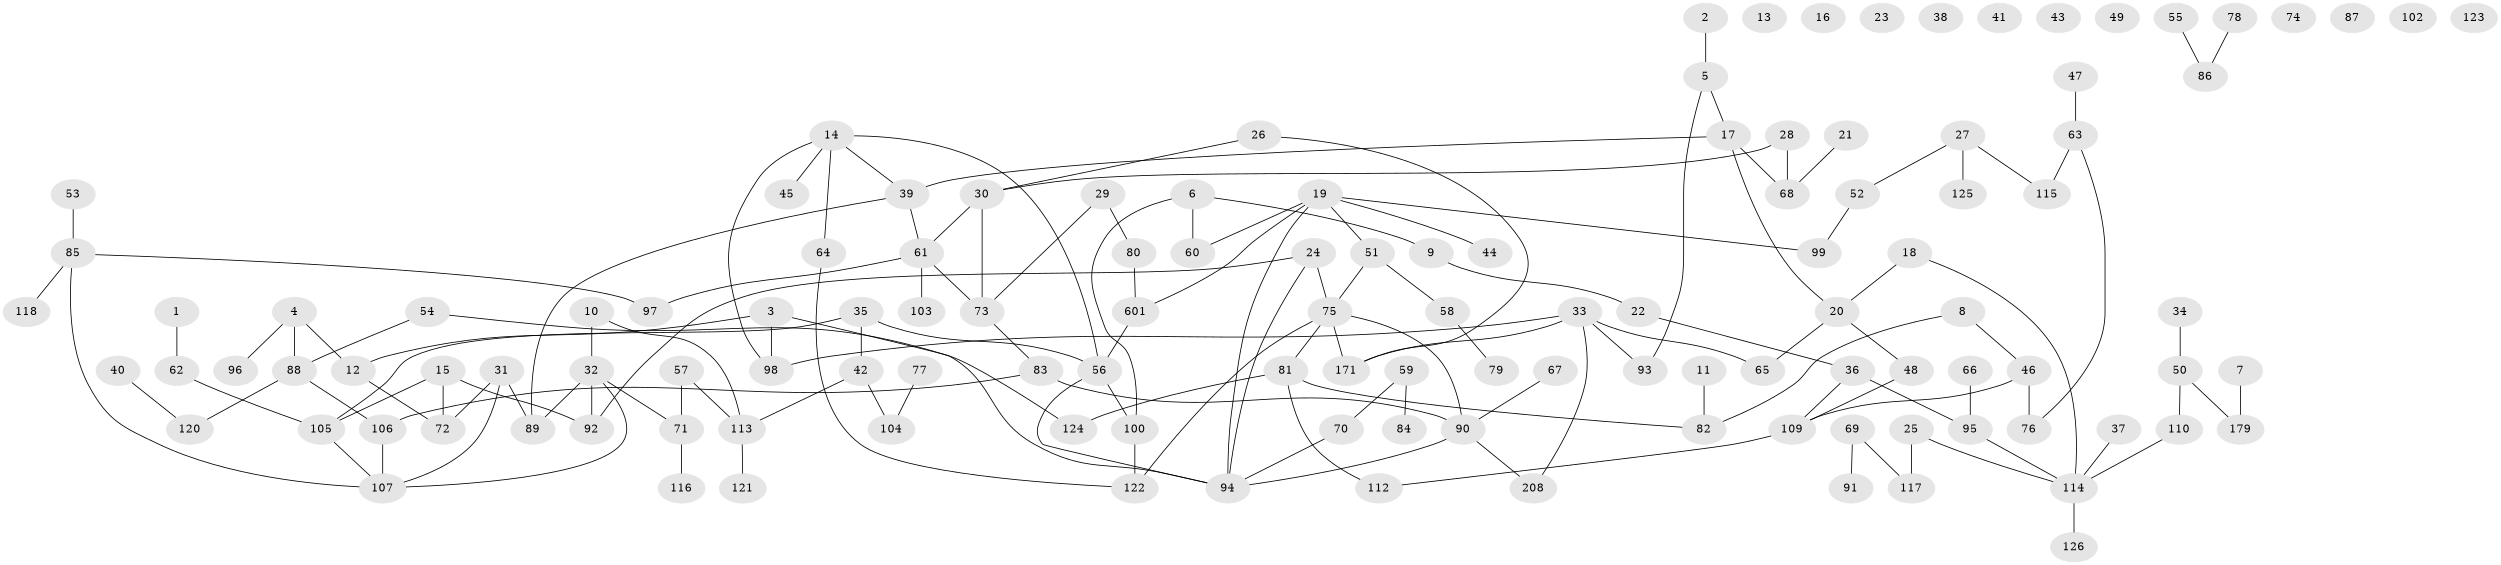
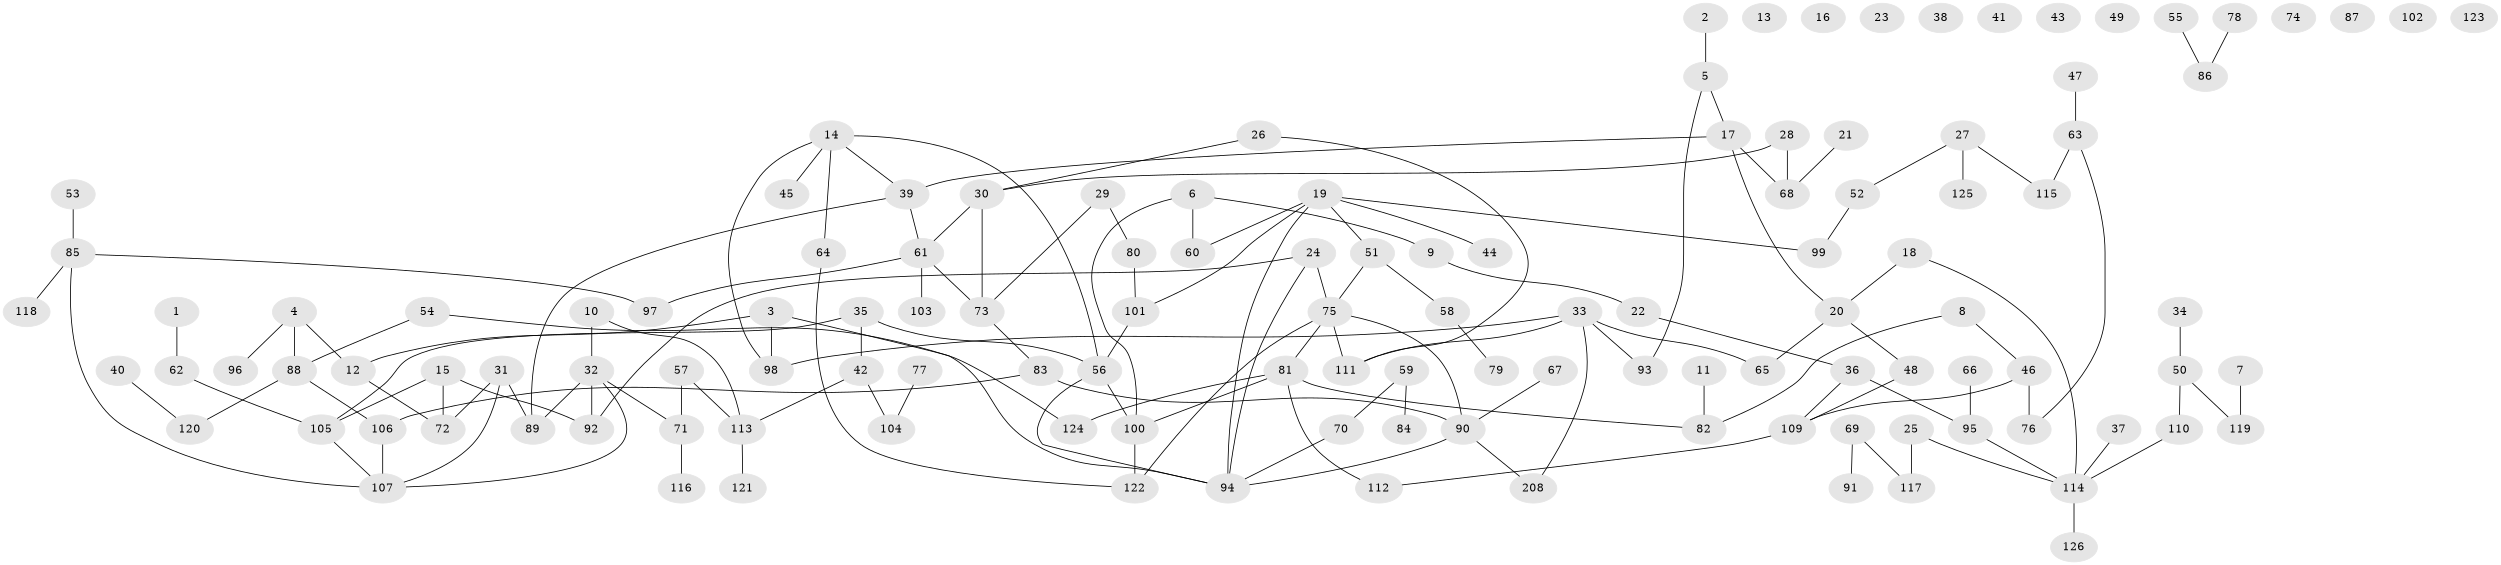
node "601": label "601" -> "101"
node "171": label "171" -> "111"
edge "81" -- "100": added
node "179": label "179" -> "119"
